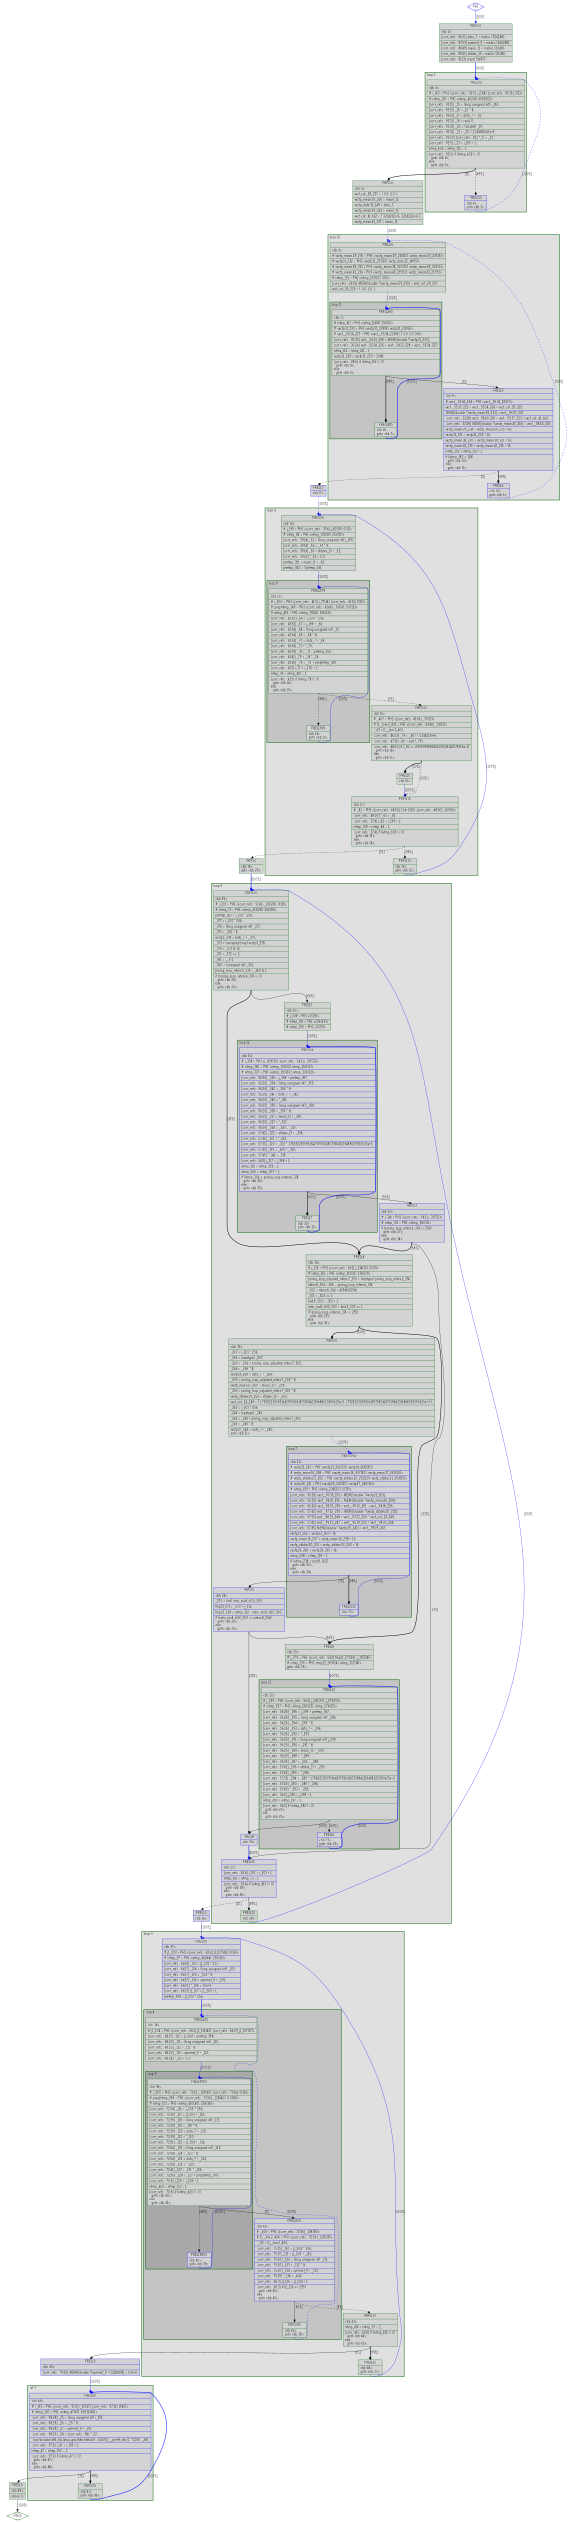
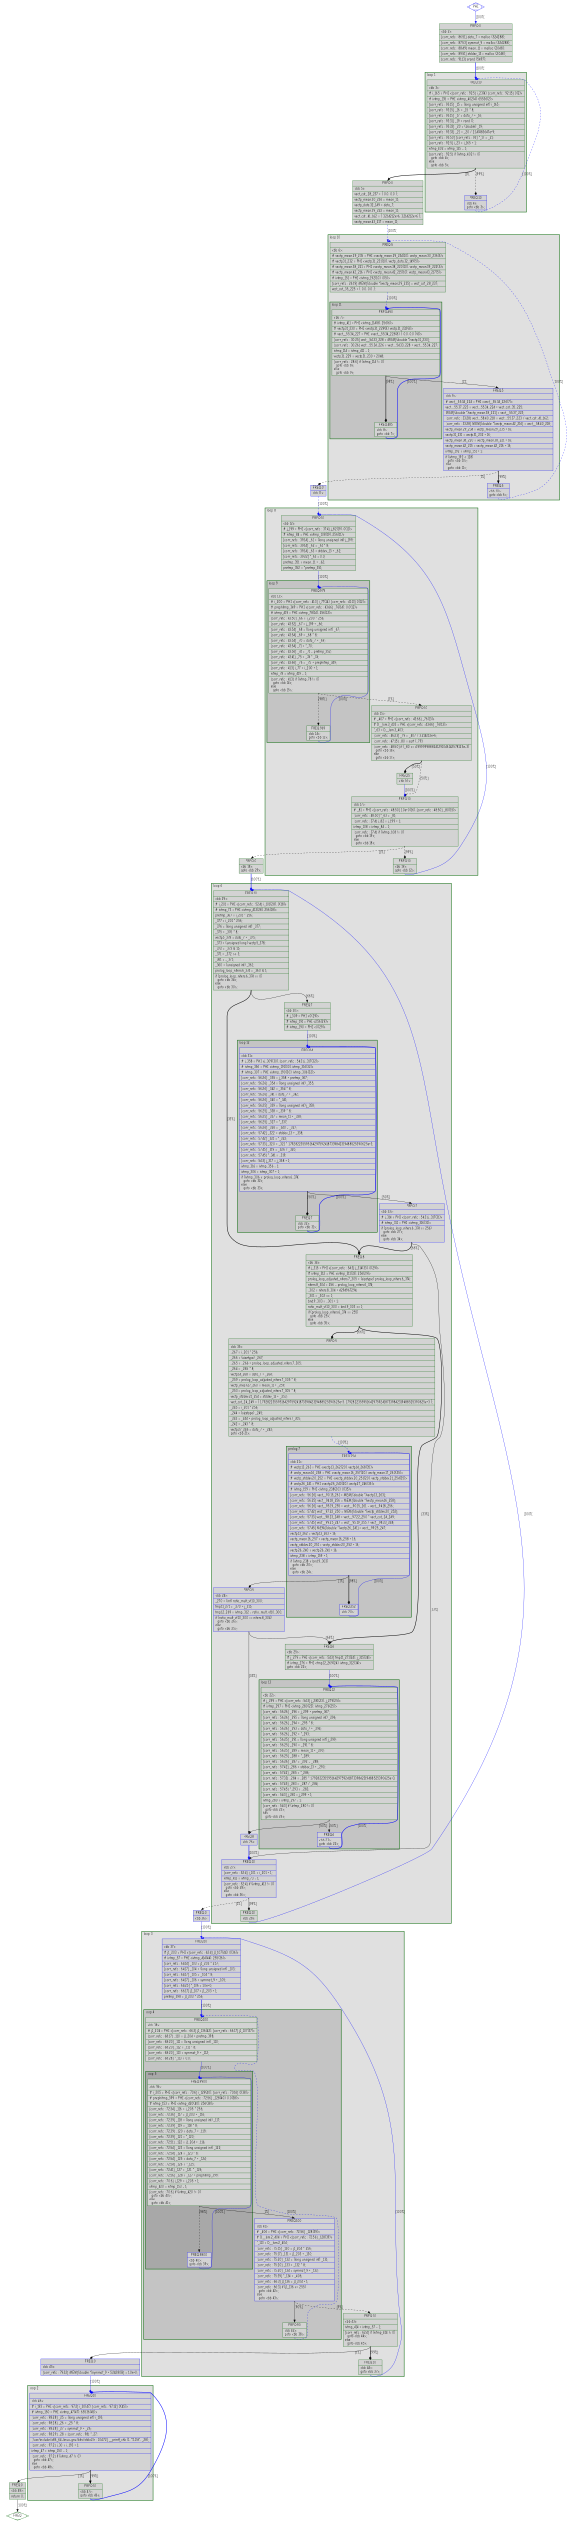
cluster "loop 7": label "loop 7" -> "prolog 7"
cluster "ref 2": label "ref 2" -> "loop 2"
